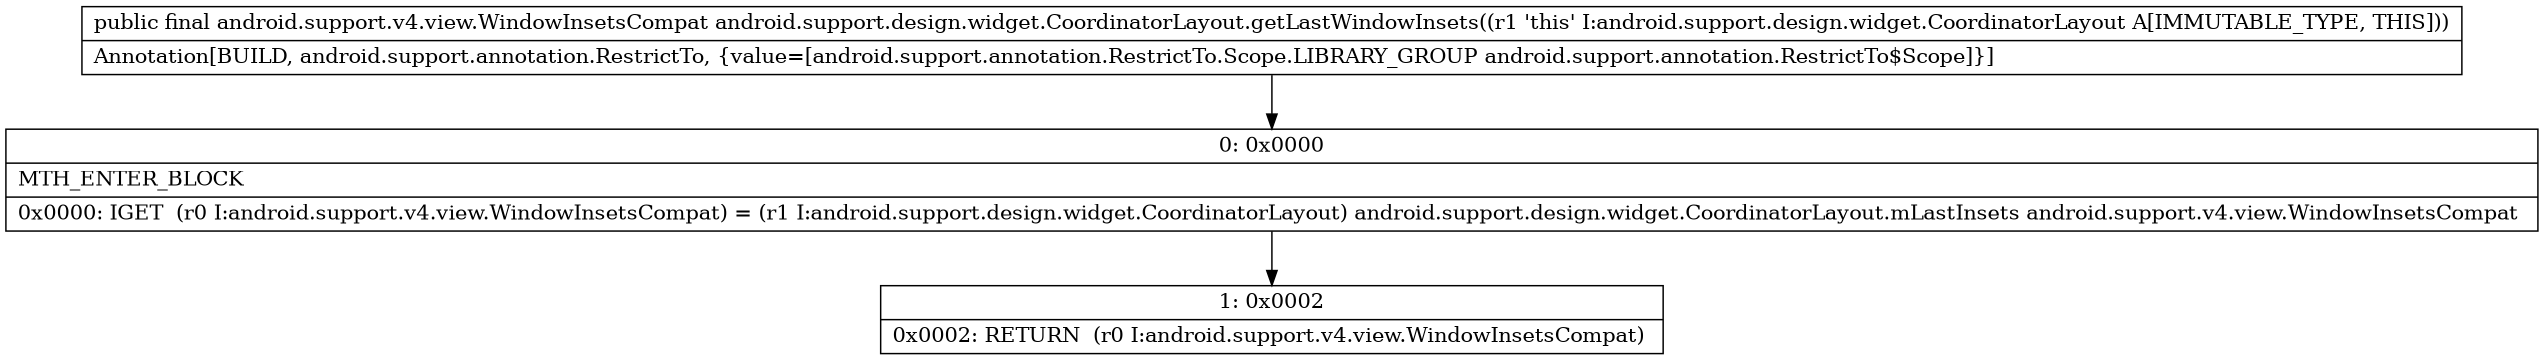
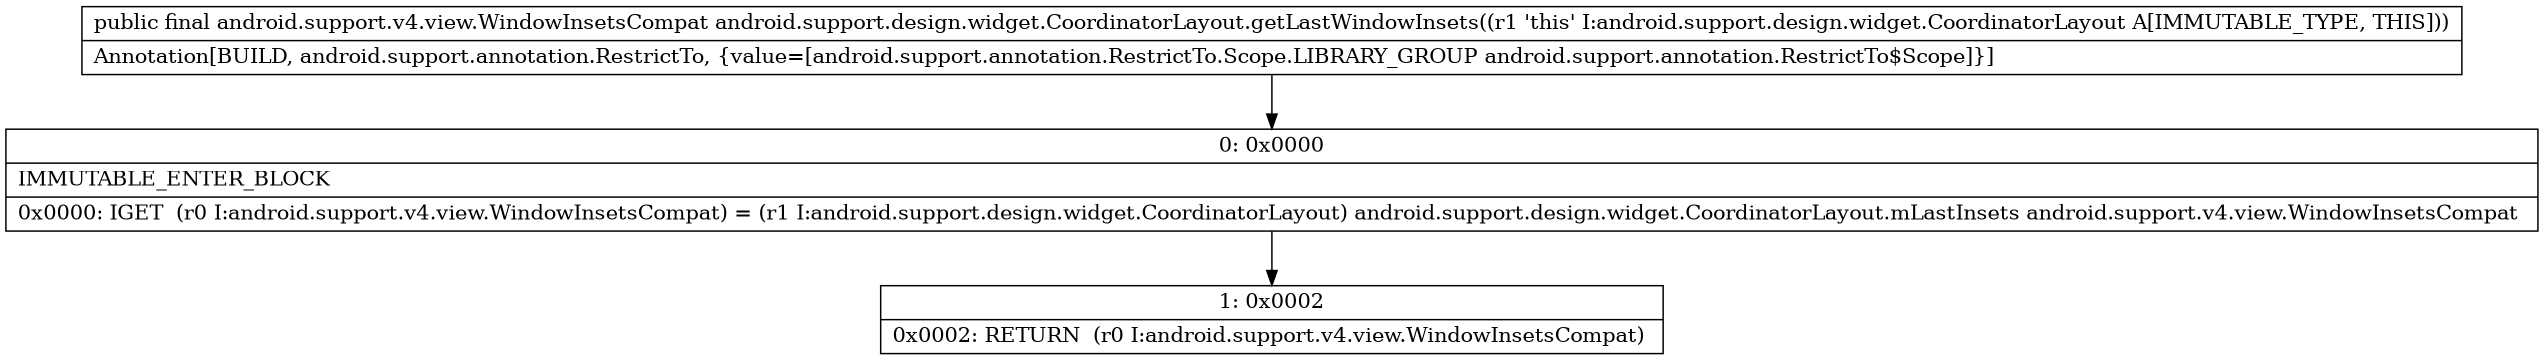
node "0: 0x0000": text "MTH_ENTER_BLOCK" -> "IMMUTABLE_ENTER_BLOCK"
